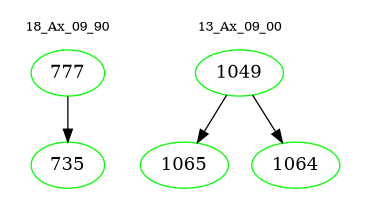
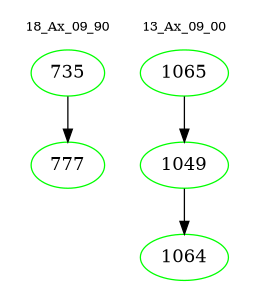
edge "777" -> "735": reversed
edge "1049" -> "1065": reversed
